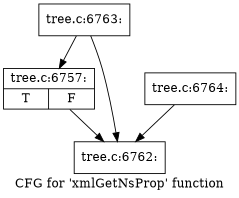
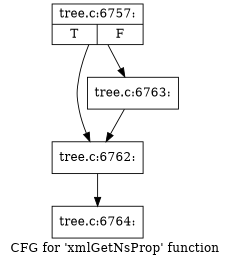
edge "tree.c:6763:" -> "tree.c:6757:": reversed
edge "tree.c:6764:" -> "tree.c:6762:": reversed
